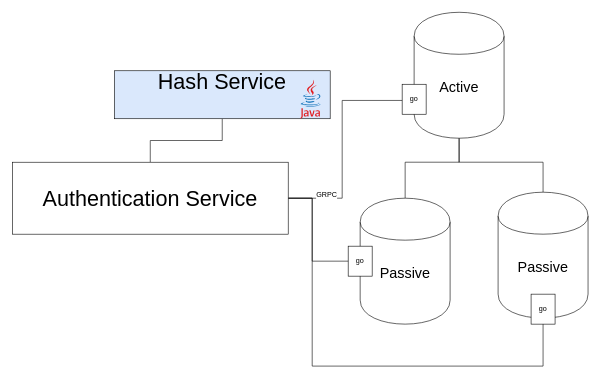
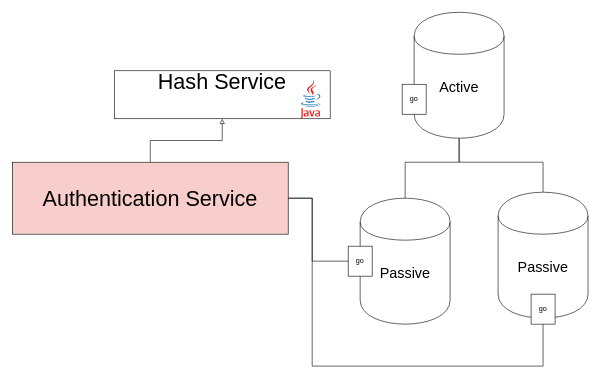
node "Hash Service": fillcolor #dae8fc -> #ffffff
edge "Hash Service" -- "Authentication Service": arrowhead none -> block
edge "Active" -- "Authentication Service": removed, label "GRPC"
node "Authentication Service": fillcolor #ffffff -> #f8cecc
